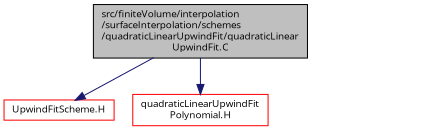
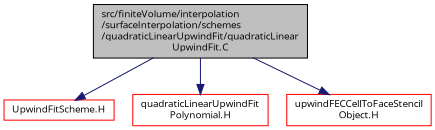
node "upwindFECCellToFaceStencil Object.H": added
